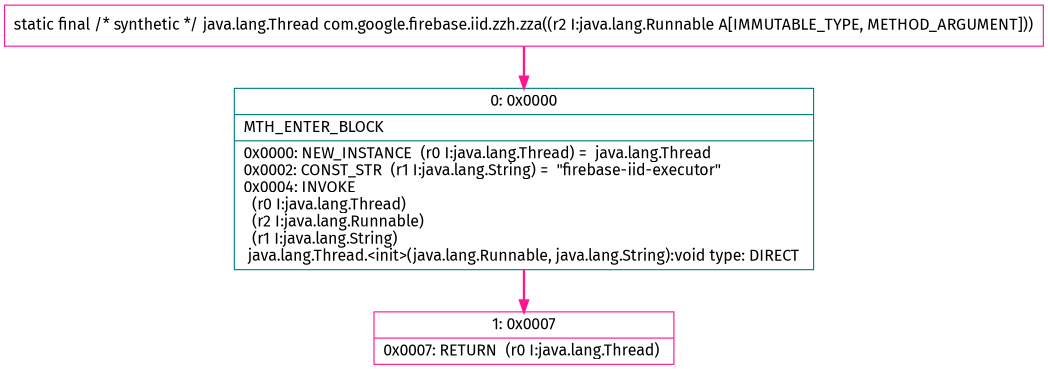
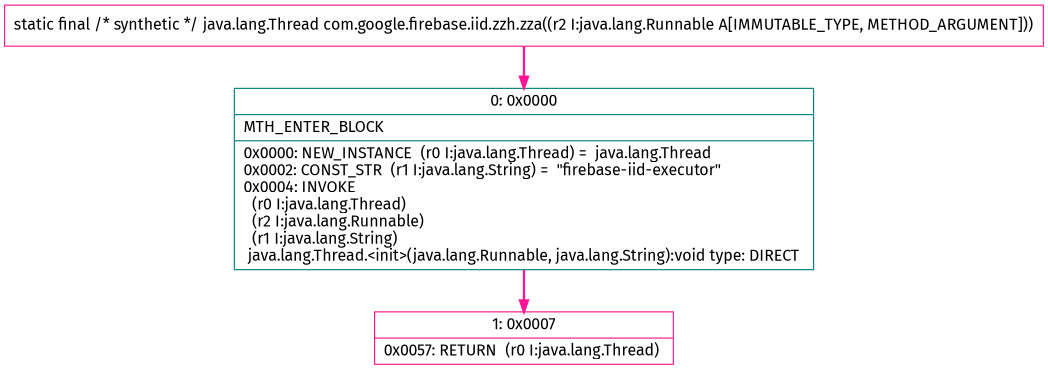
node "1: 0x0007": text "0x0007: RETURN  (r0 I:java.lang.Thread)" -> "0x0057: RETURN  (r0 I:java.lang.Thread)"
